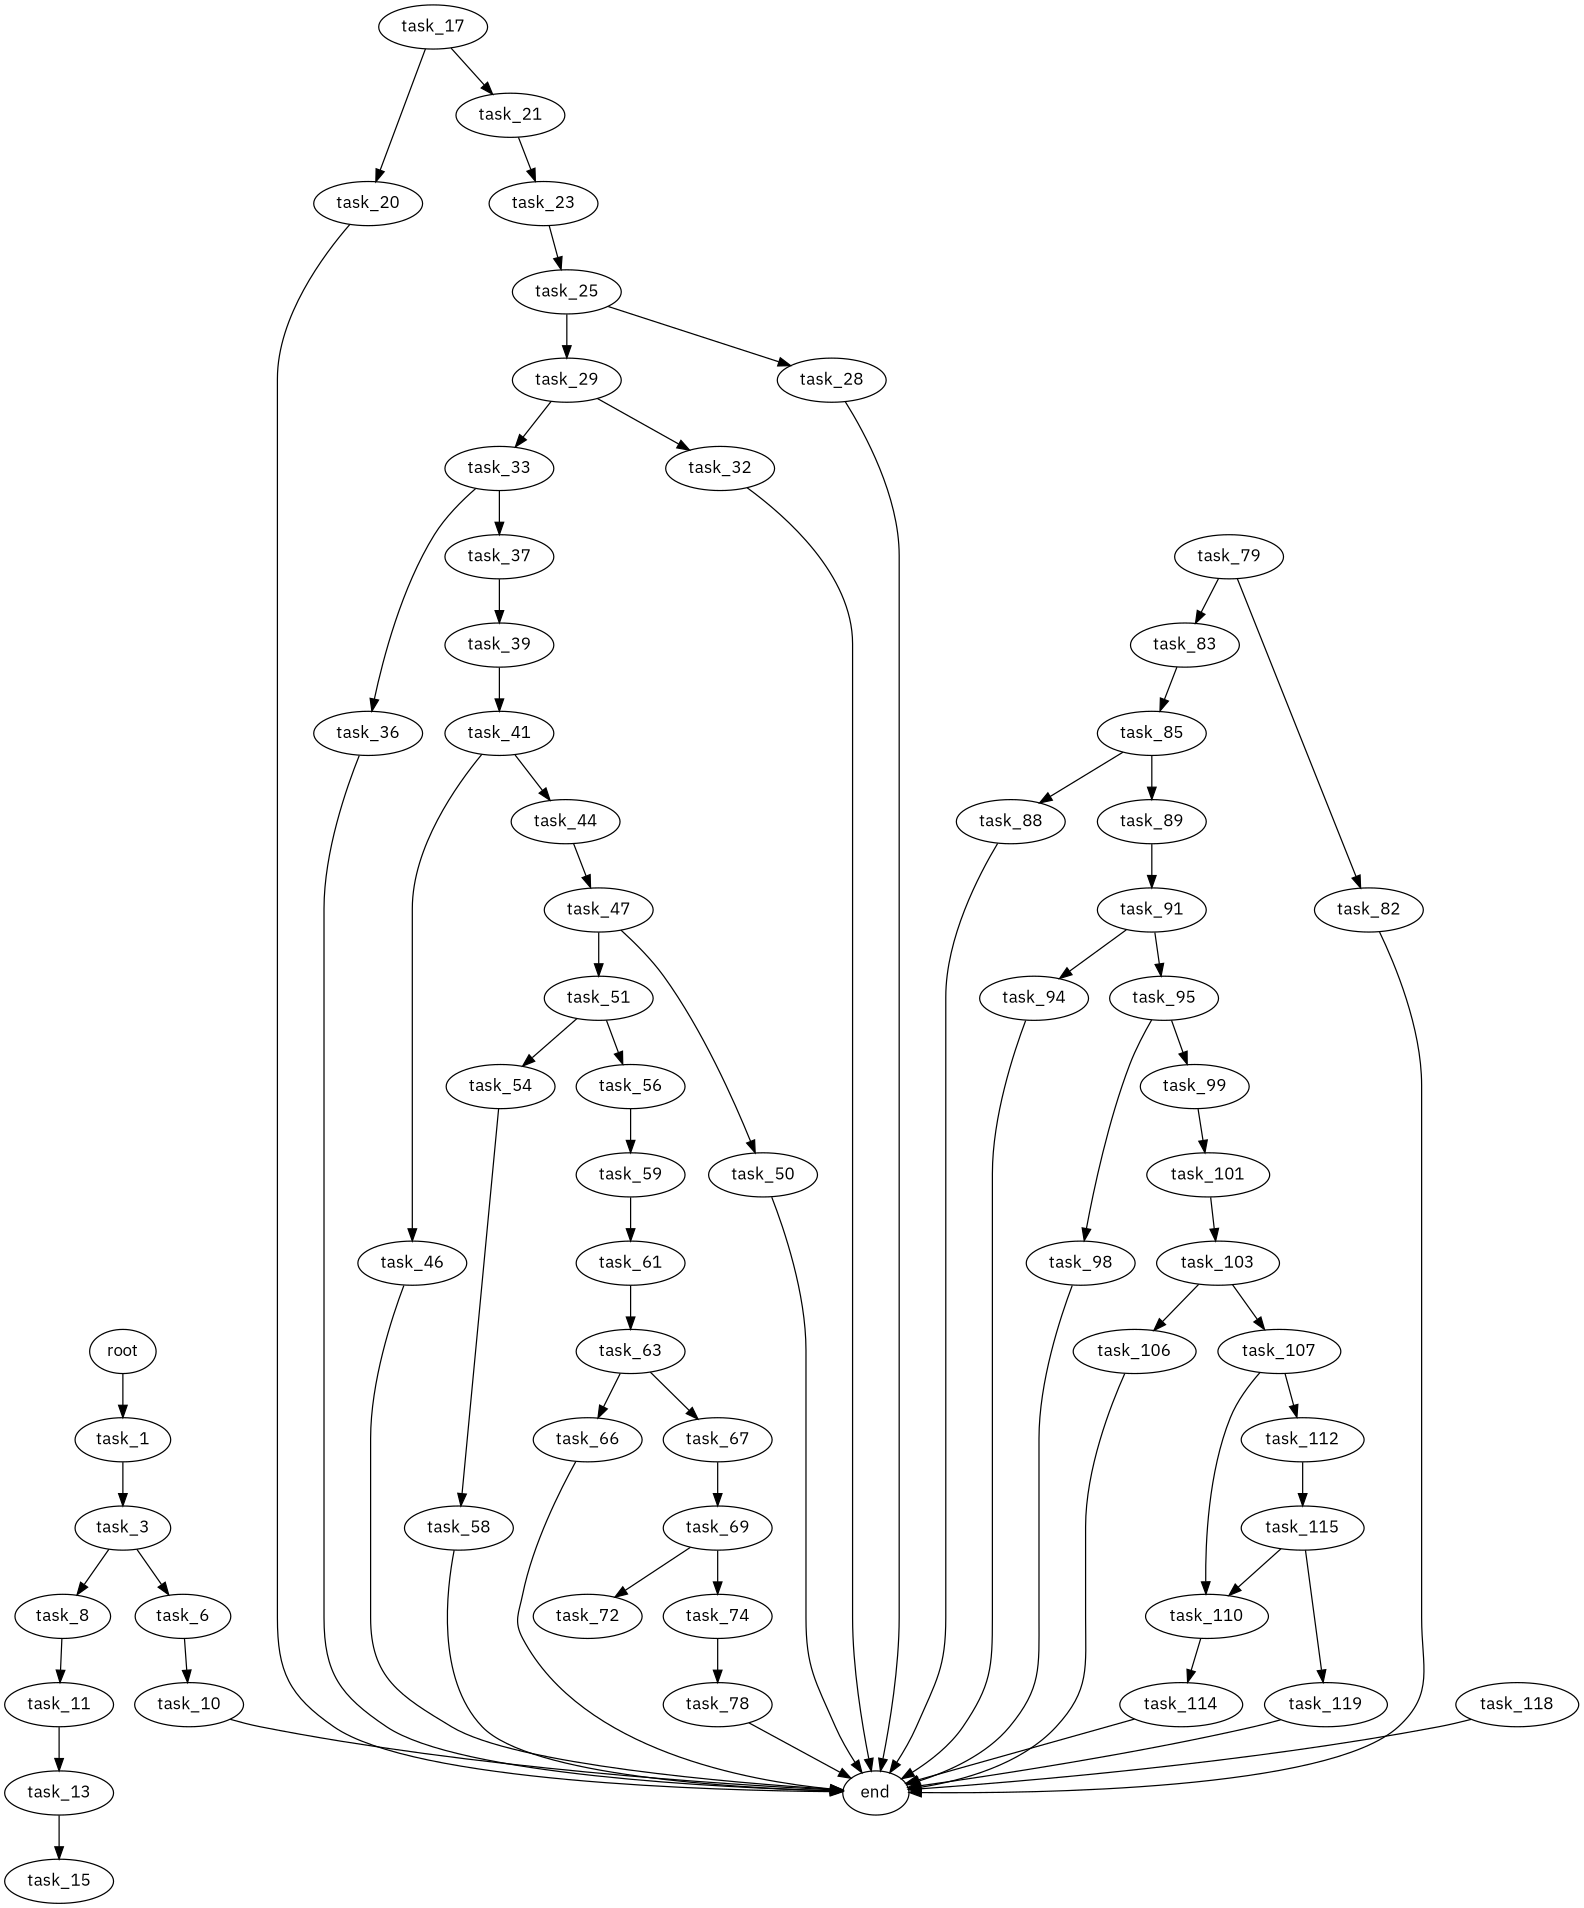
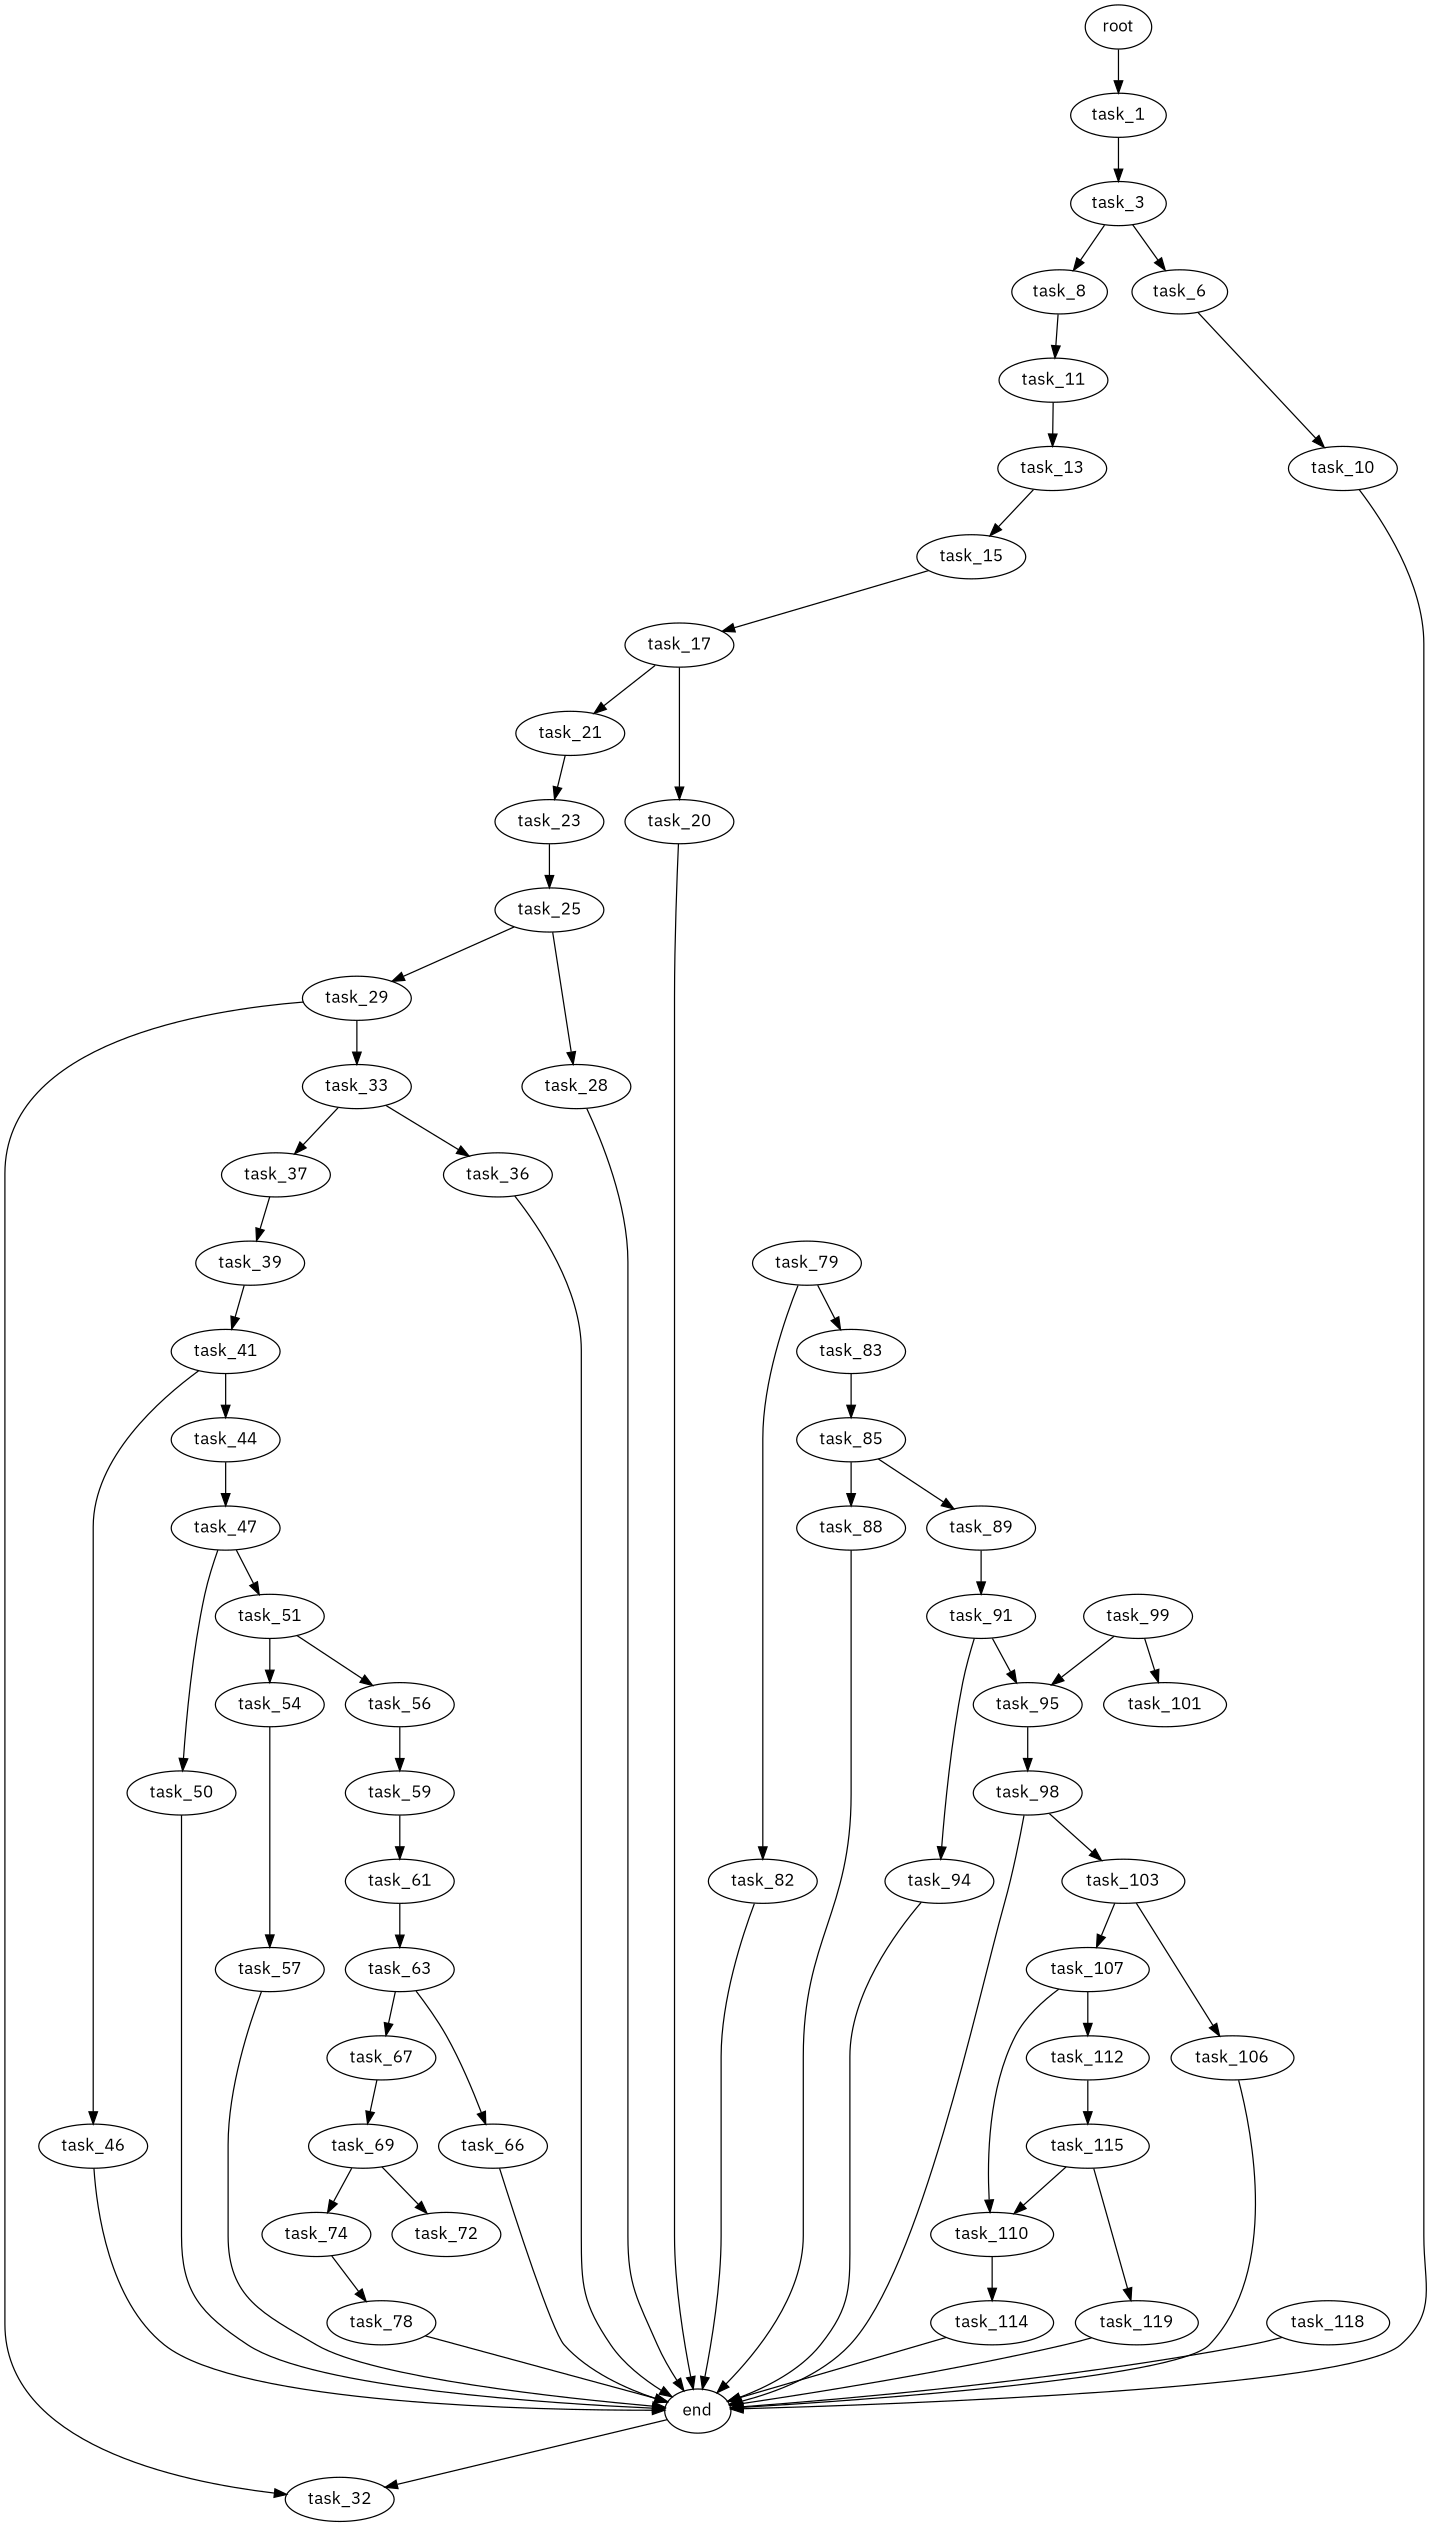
edge "task_15" -> "task_17": added
edge "task_95" -> "task_99": reversed
edge "task_32" -> "end": reversed
edge "task_101" -> "task_103": now "task_98" -> "task_103"
node "task_58": label "task_58" -> "task_57"
